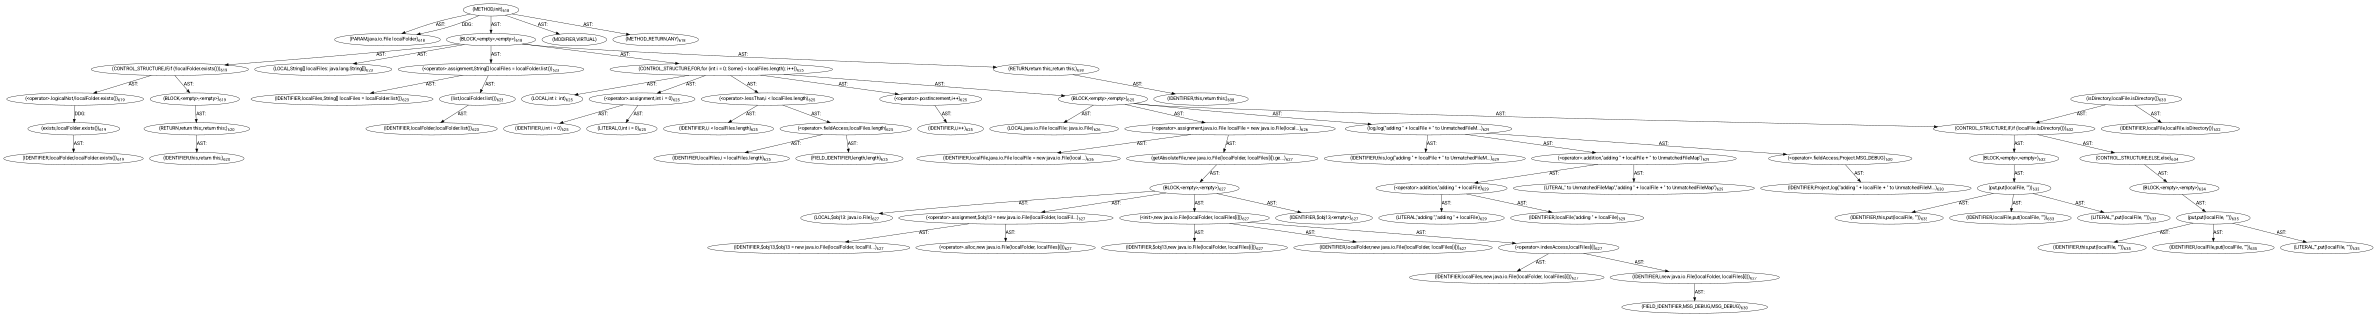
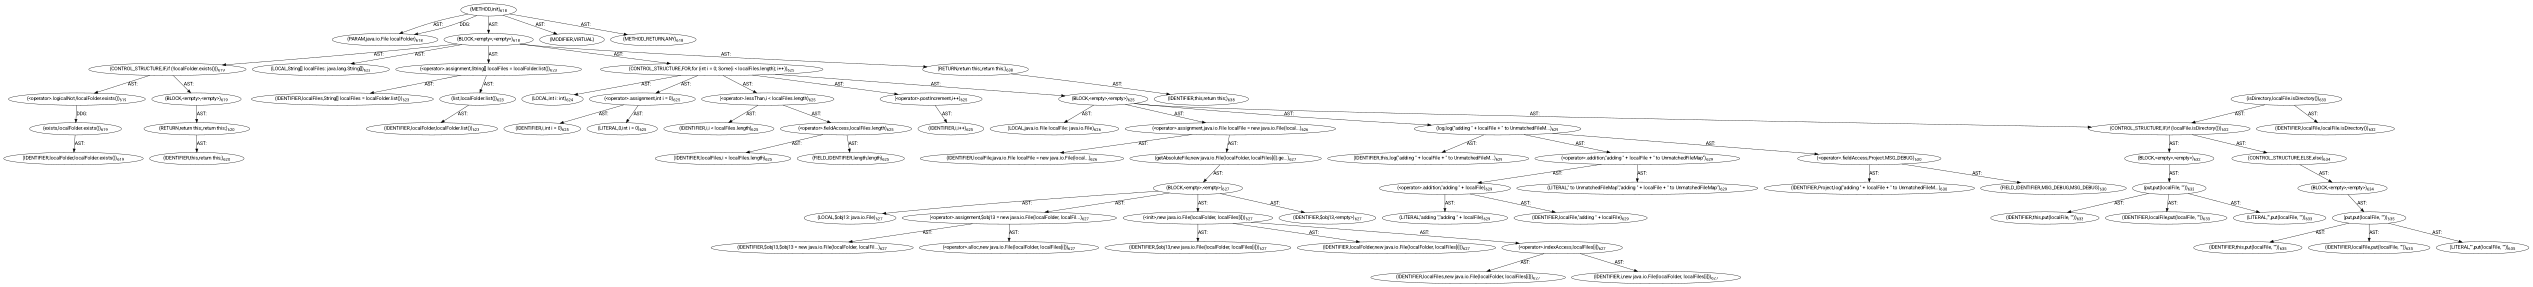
node "(LOCAL,int i: int)": text "625" -> "624"
edge "(IDENTIFIER,i,new java.io.File(localFolder, localFiles[i]))" -> "(FIELD_IDENTIFIER,MSG_DEBUG,MSG_DEBUG)": now "(<operator>.fieldAccess,Project.MSG_DEBUG)" -> "(FIELD_IDENTIFIER,MSG_DEBUG,MSG_DEBUG)"
